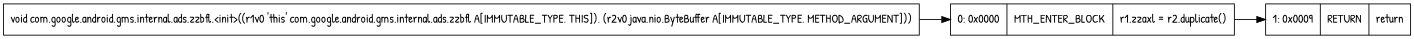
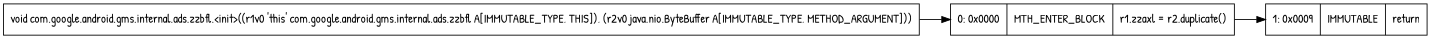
node "1: 0x0009": text "RETURN" -> "IMMUTABLE"
